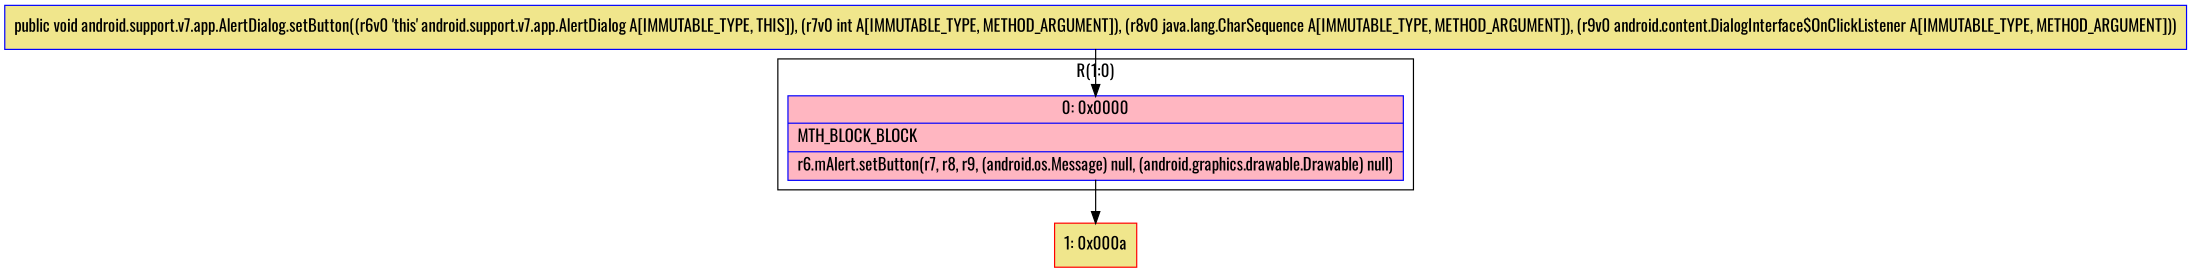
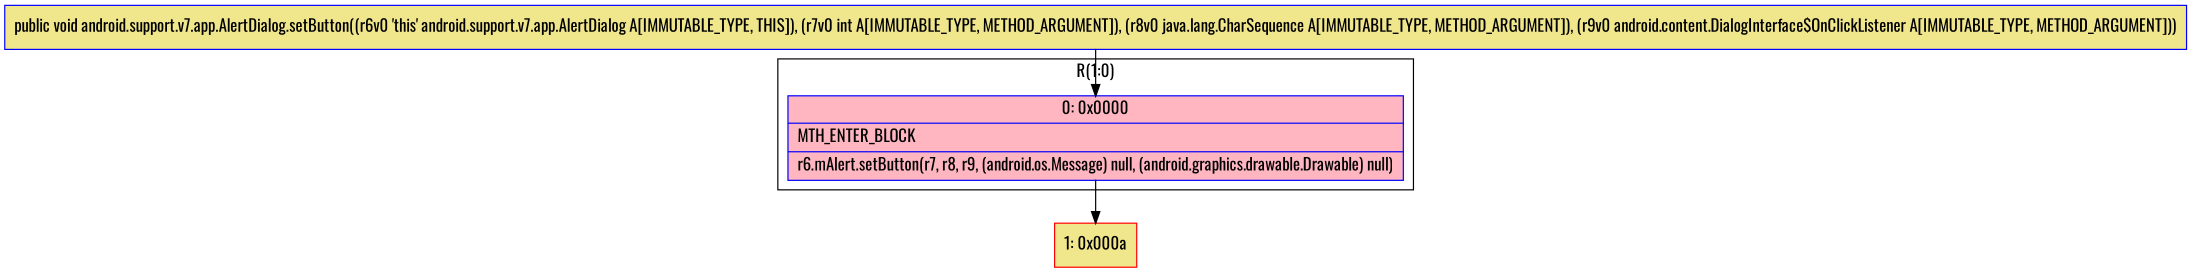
node "0: 0x0000": text "MTH_BLOCK_BLOCK" -> "MTH_ENTER_BLOCK"
